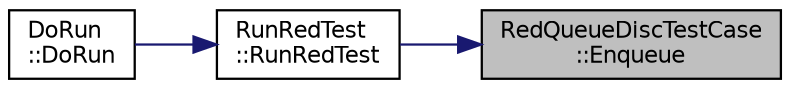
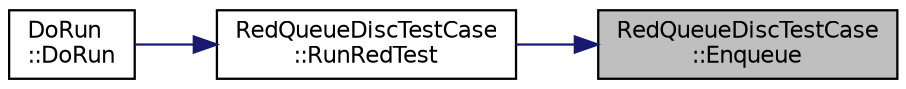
node "RunRedTest ::RunRedTest": label "RunRedTest ::RunRedTest" -> "RedQueueDiscTestCase ::RunRedTest"
